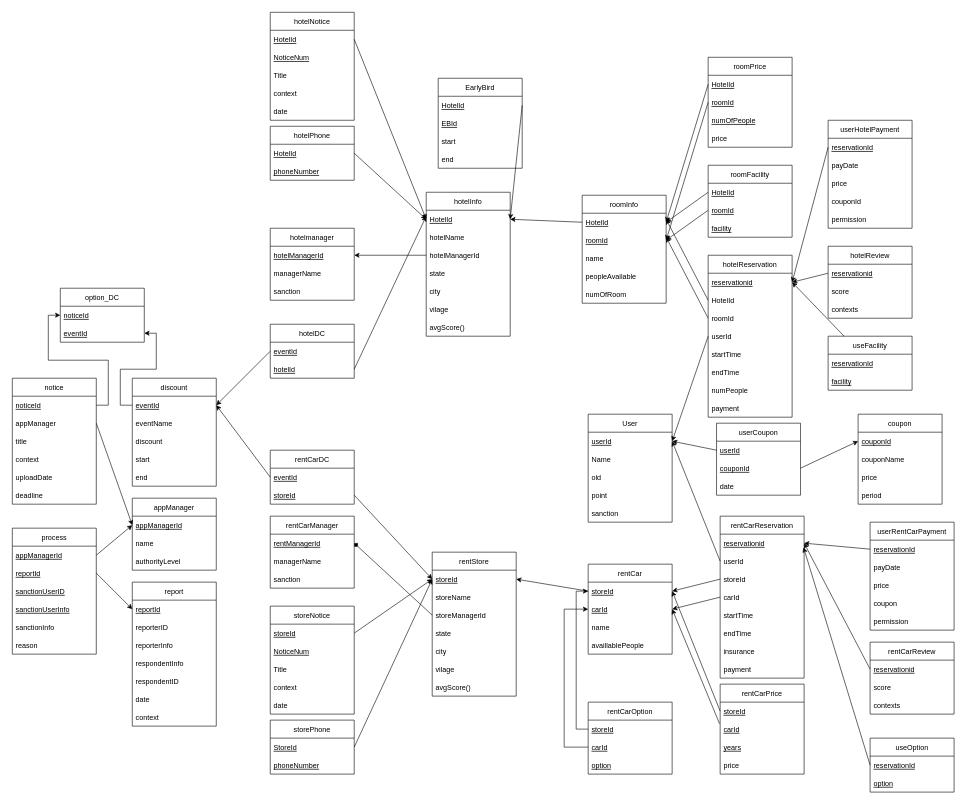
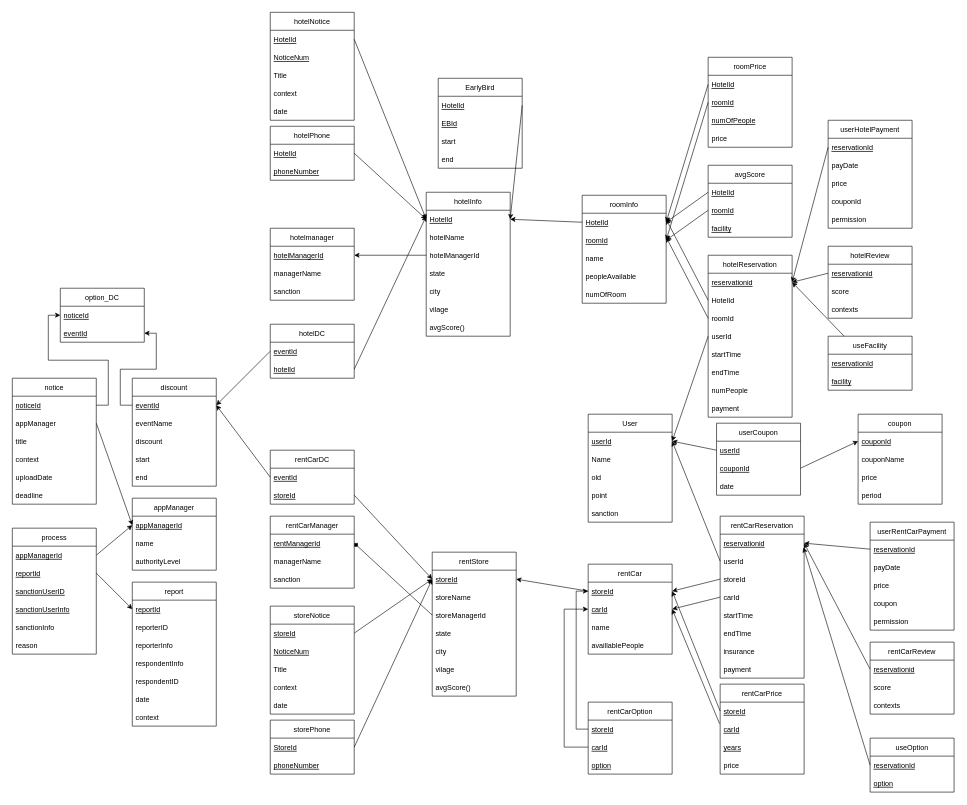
node "roomFacility": label "roomFacility" -> "avgScore"
